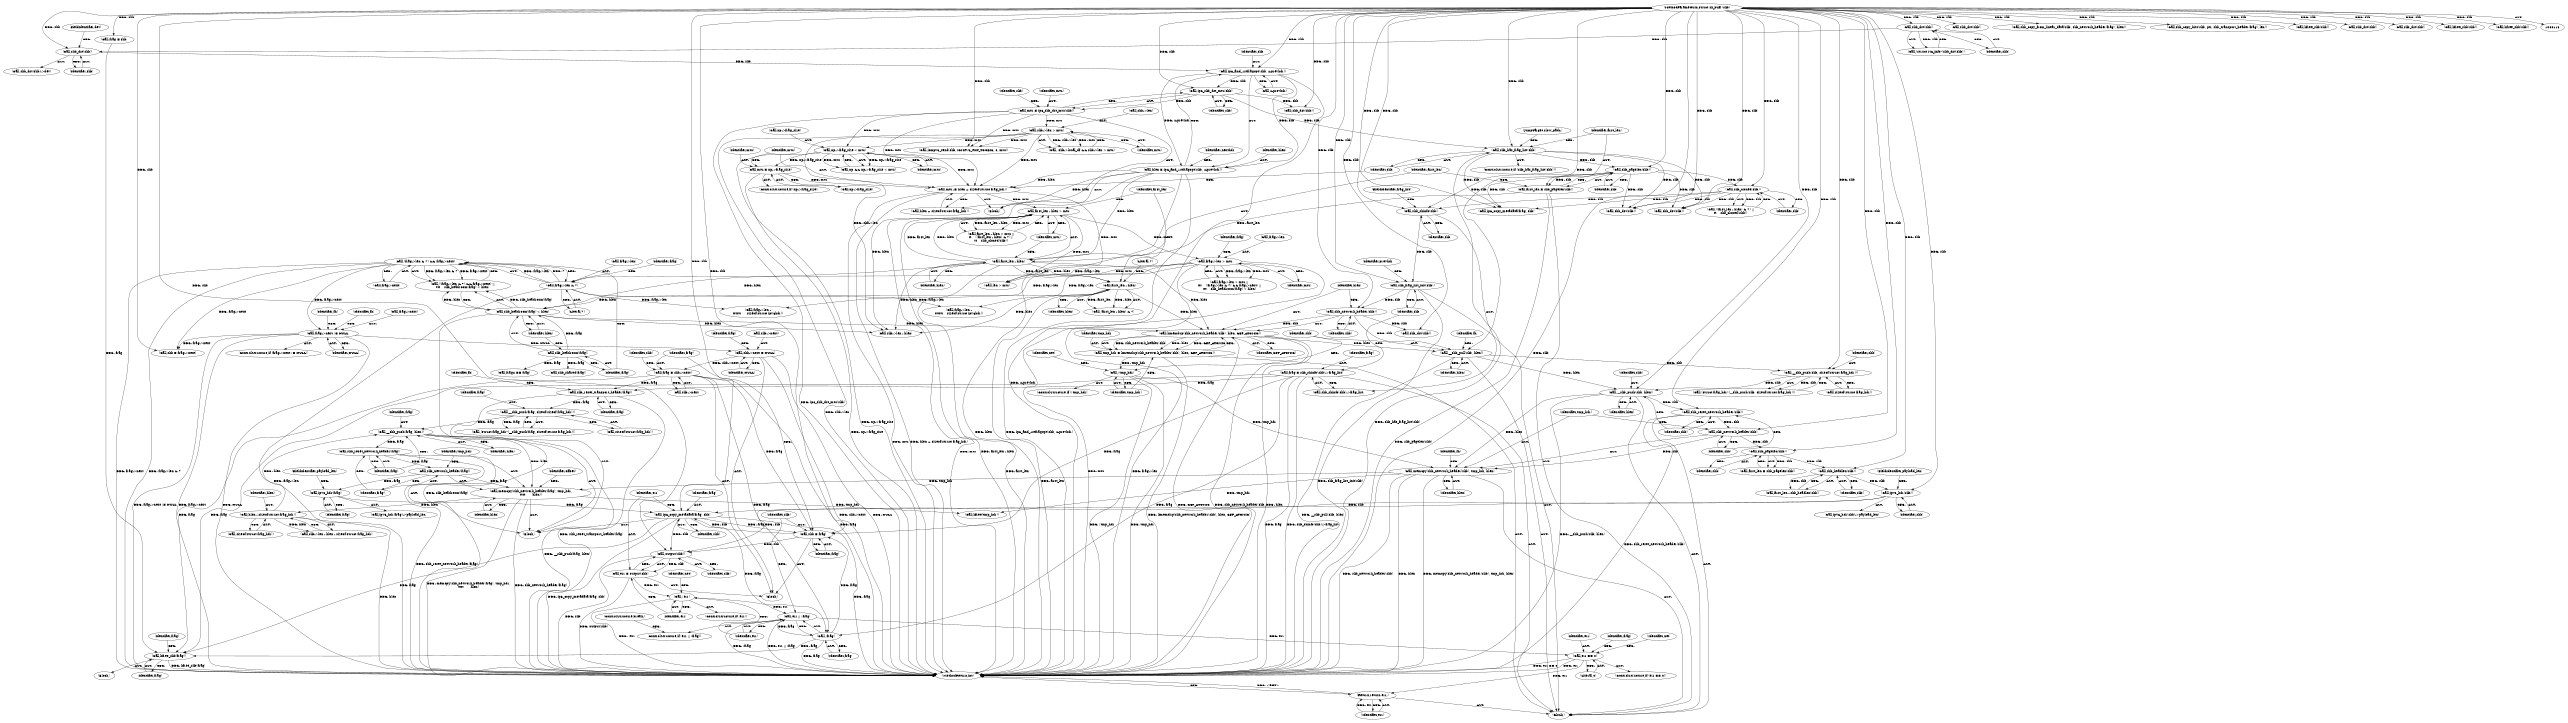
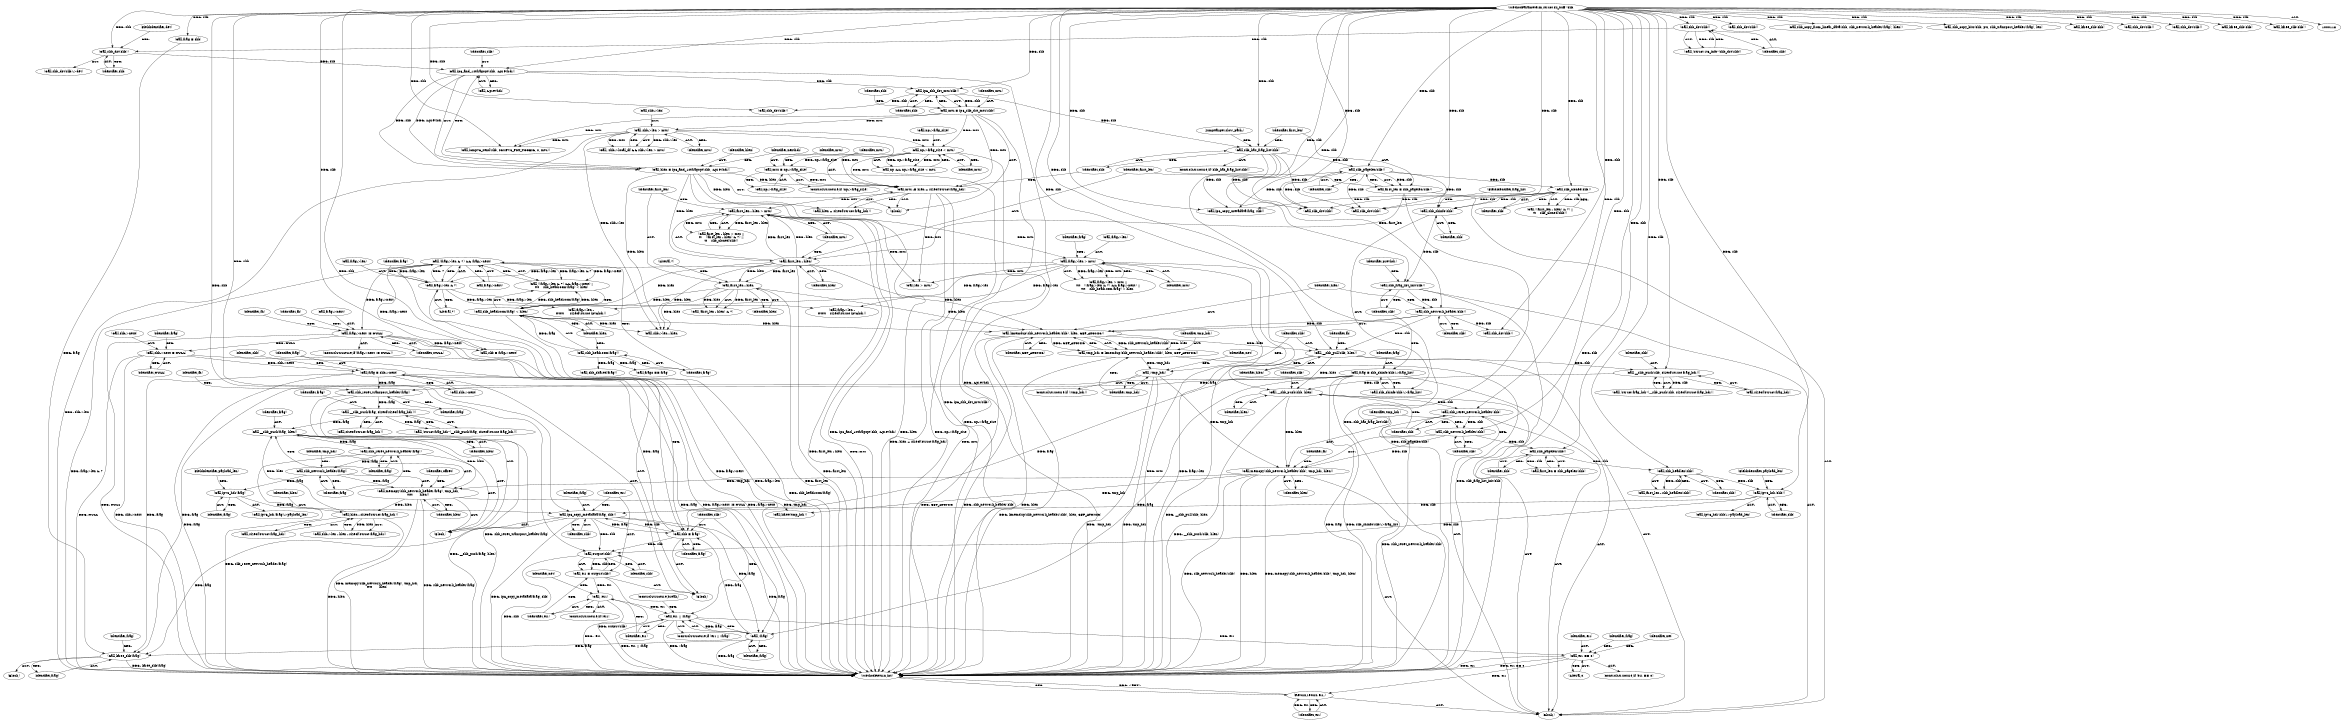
edge "(ControlStructure,break;)" -> "(ControlStructure,if (err || !frag))": now "(ControlStructure,break;)" -> "(Call,err || !frag)"
